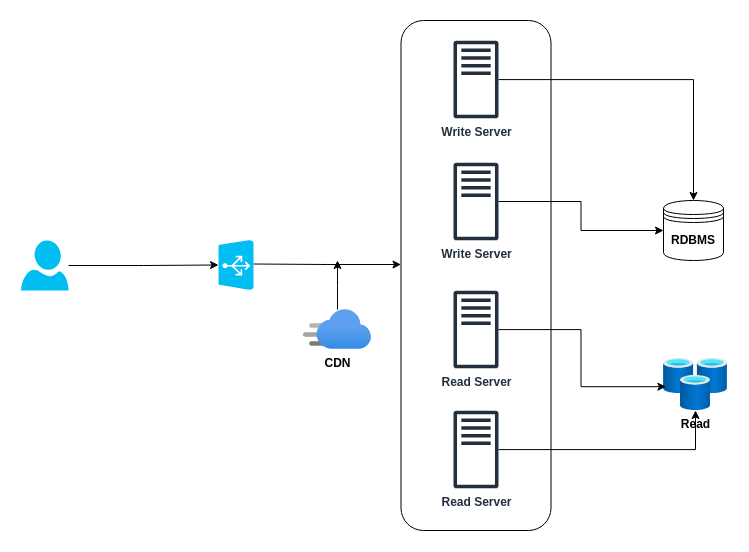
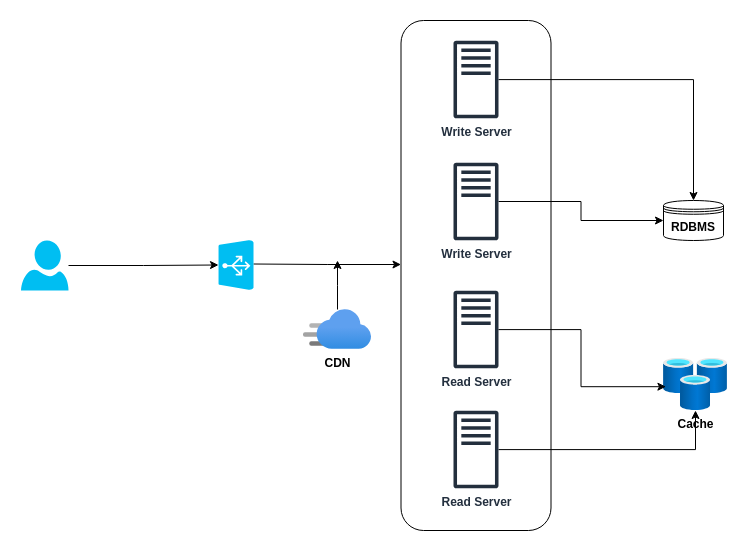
node "RDBMS": size 60x60 -> 60x40
node "Read": label "Read" -> "Cache"
